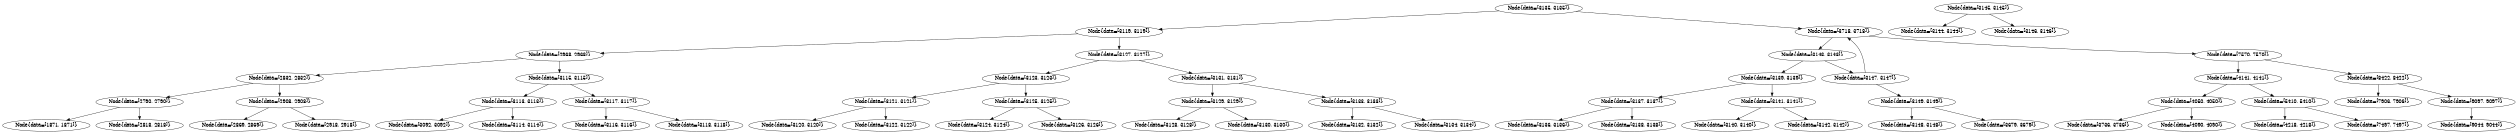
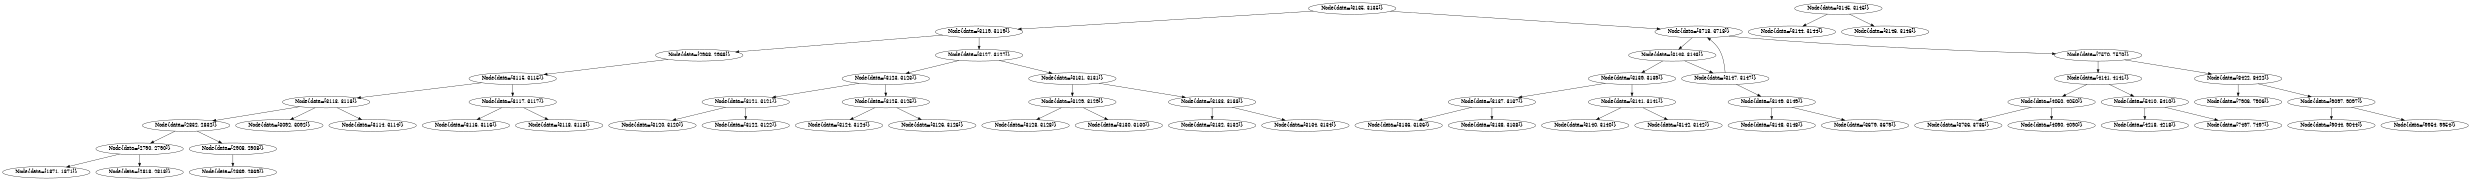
edge "Node{data=[2968, 2968]}" -> "Node{data=[2832, 2832]}": now "Node{data=[3113, 3113]}" -> "Node{data=[2832, 2832]}"
node "Node{data=[2918, 2918]}": removed
node "Node{data=[9954, 9954]}": added
